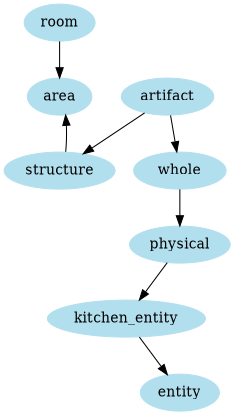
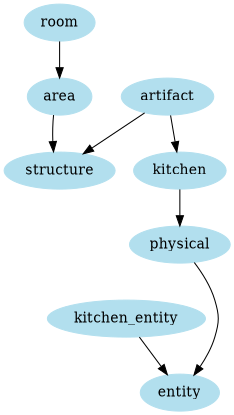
edge "structure" -> "area": reversed
node "whole": label "whole" -> "kitchen"
edge "physical" -> "kitchen_entity": now "physical" -> "entity"
